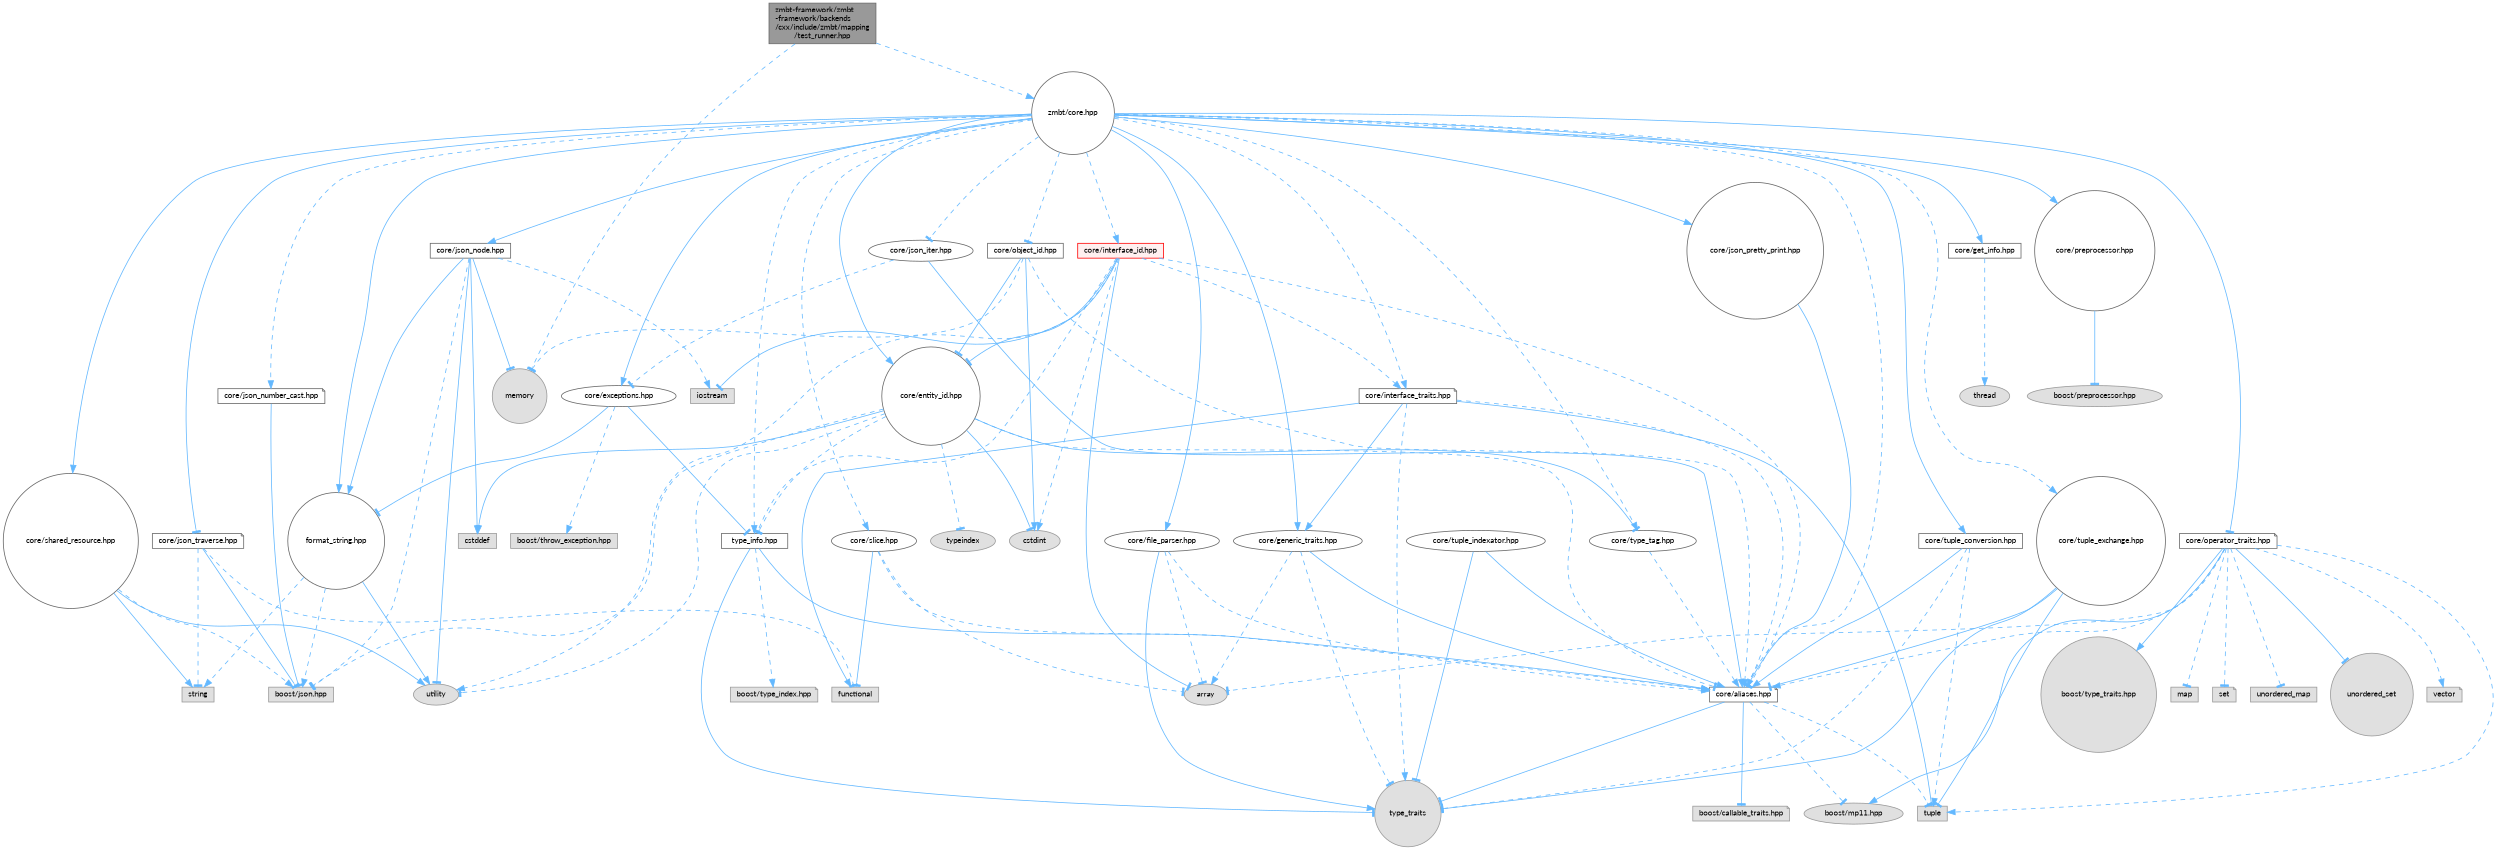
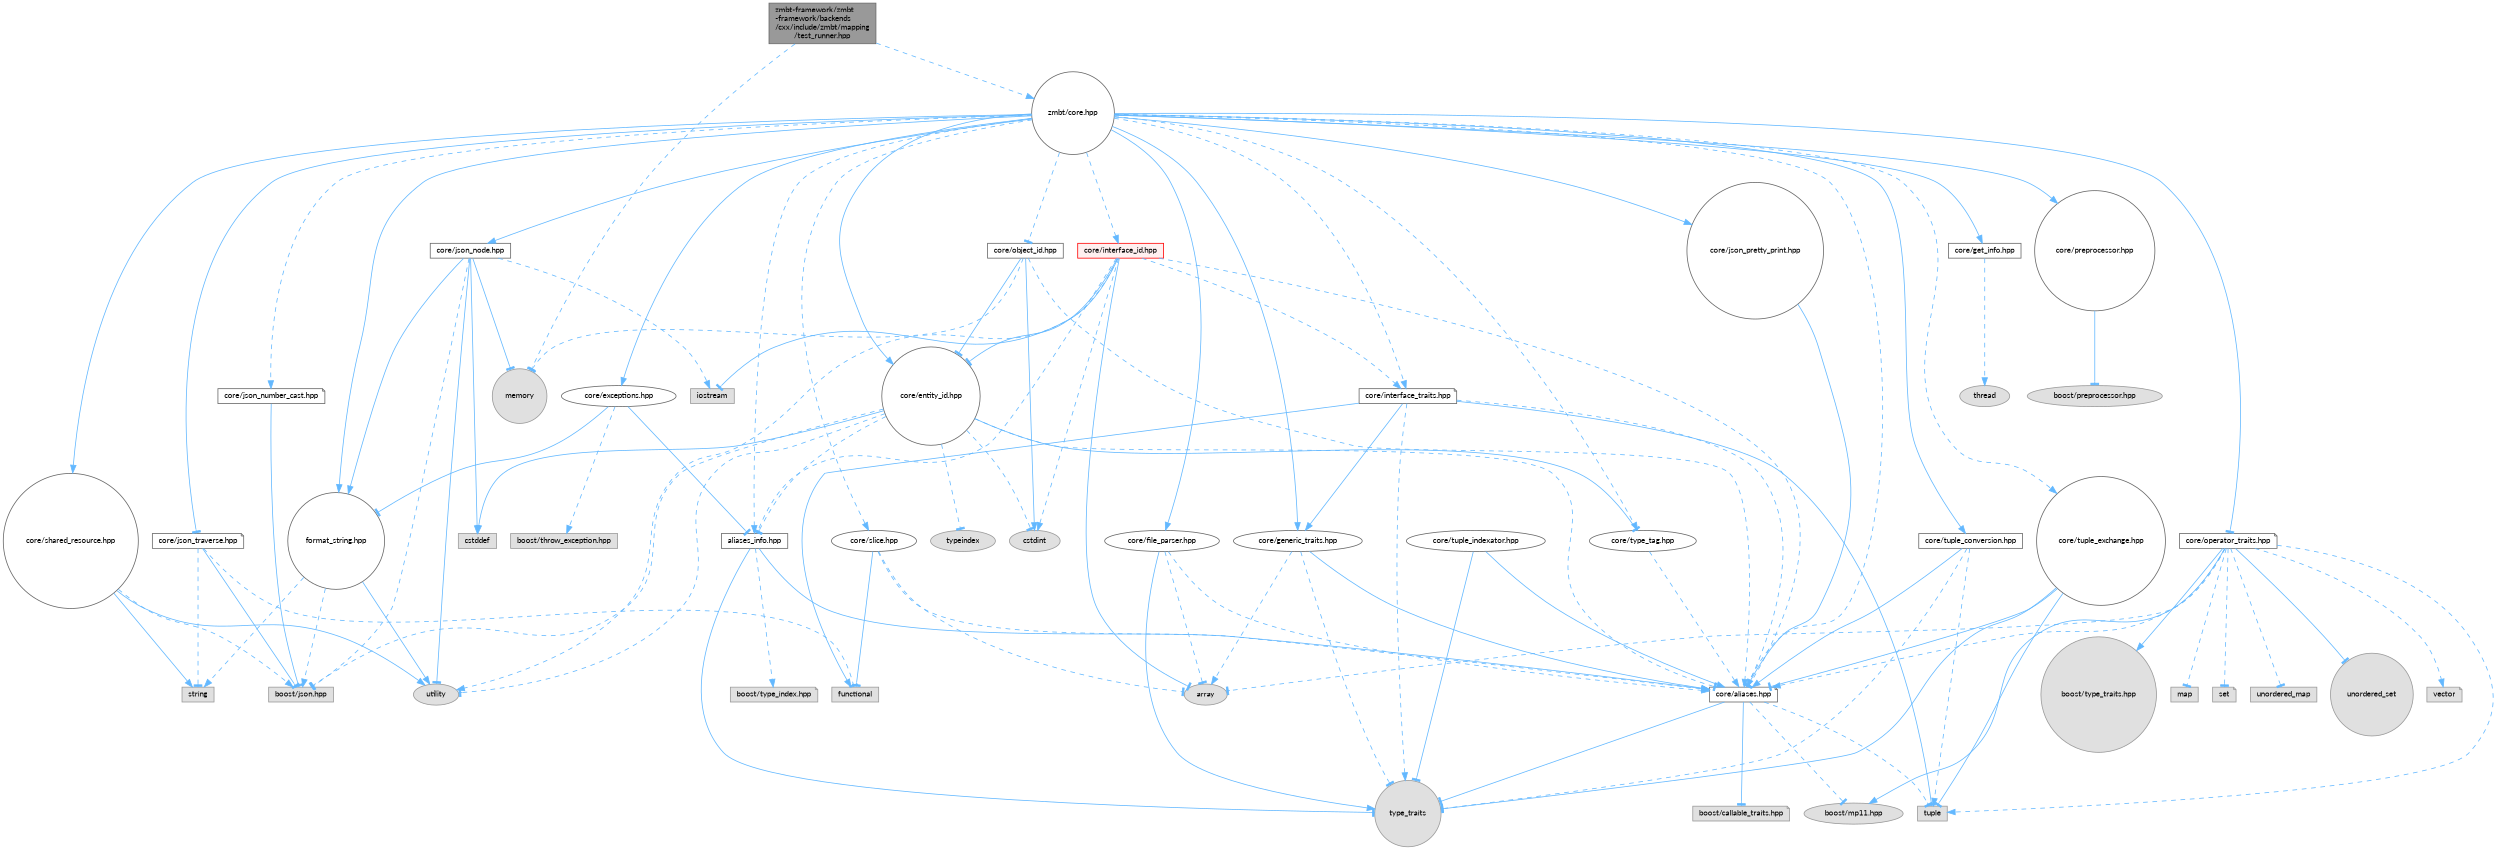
node "core/json_iter.hpp": removed
edge "core/entity_id.hpp" -> "cstdint": style solid -> dashed
node "type_info.hpp": label "type_info.hpp" -> "aliases_info.hpp"
